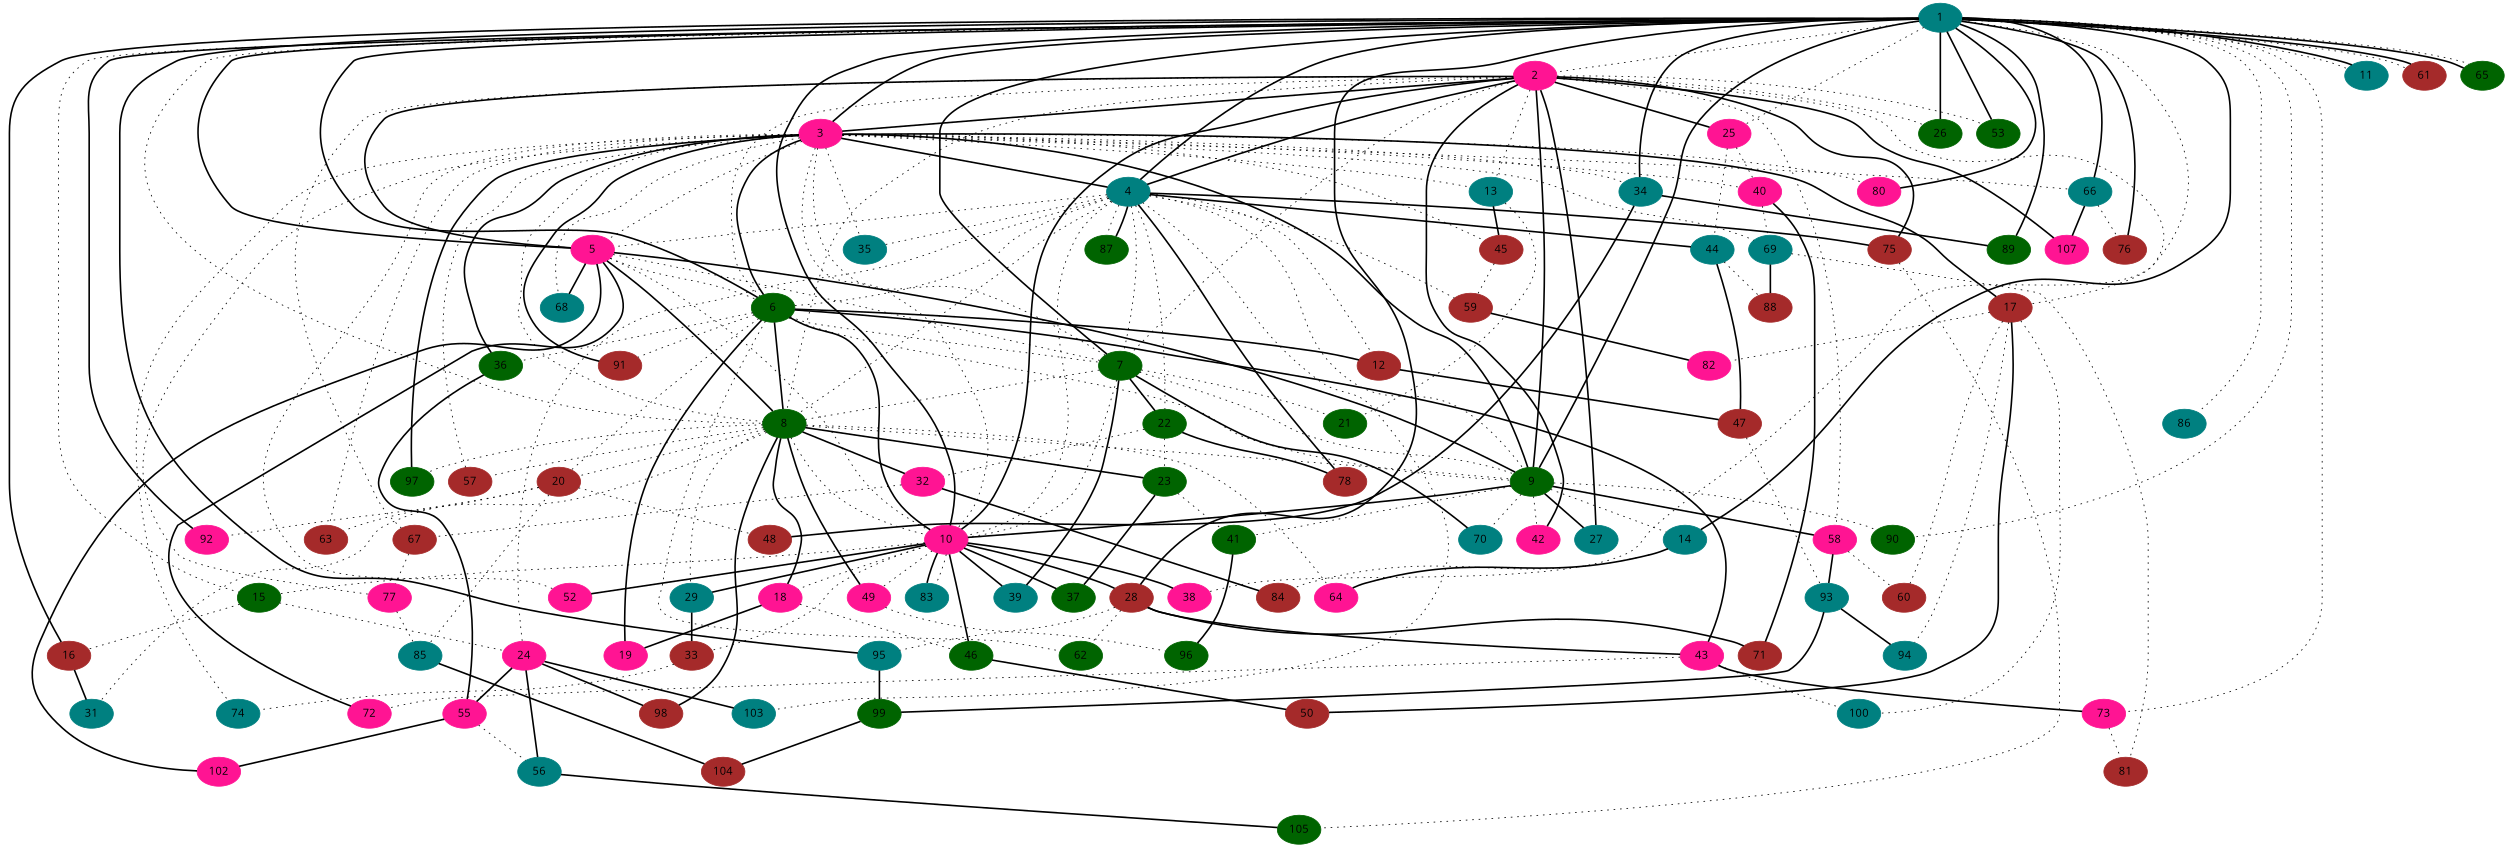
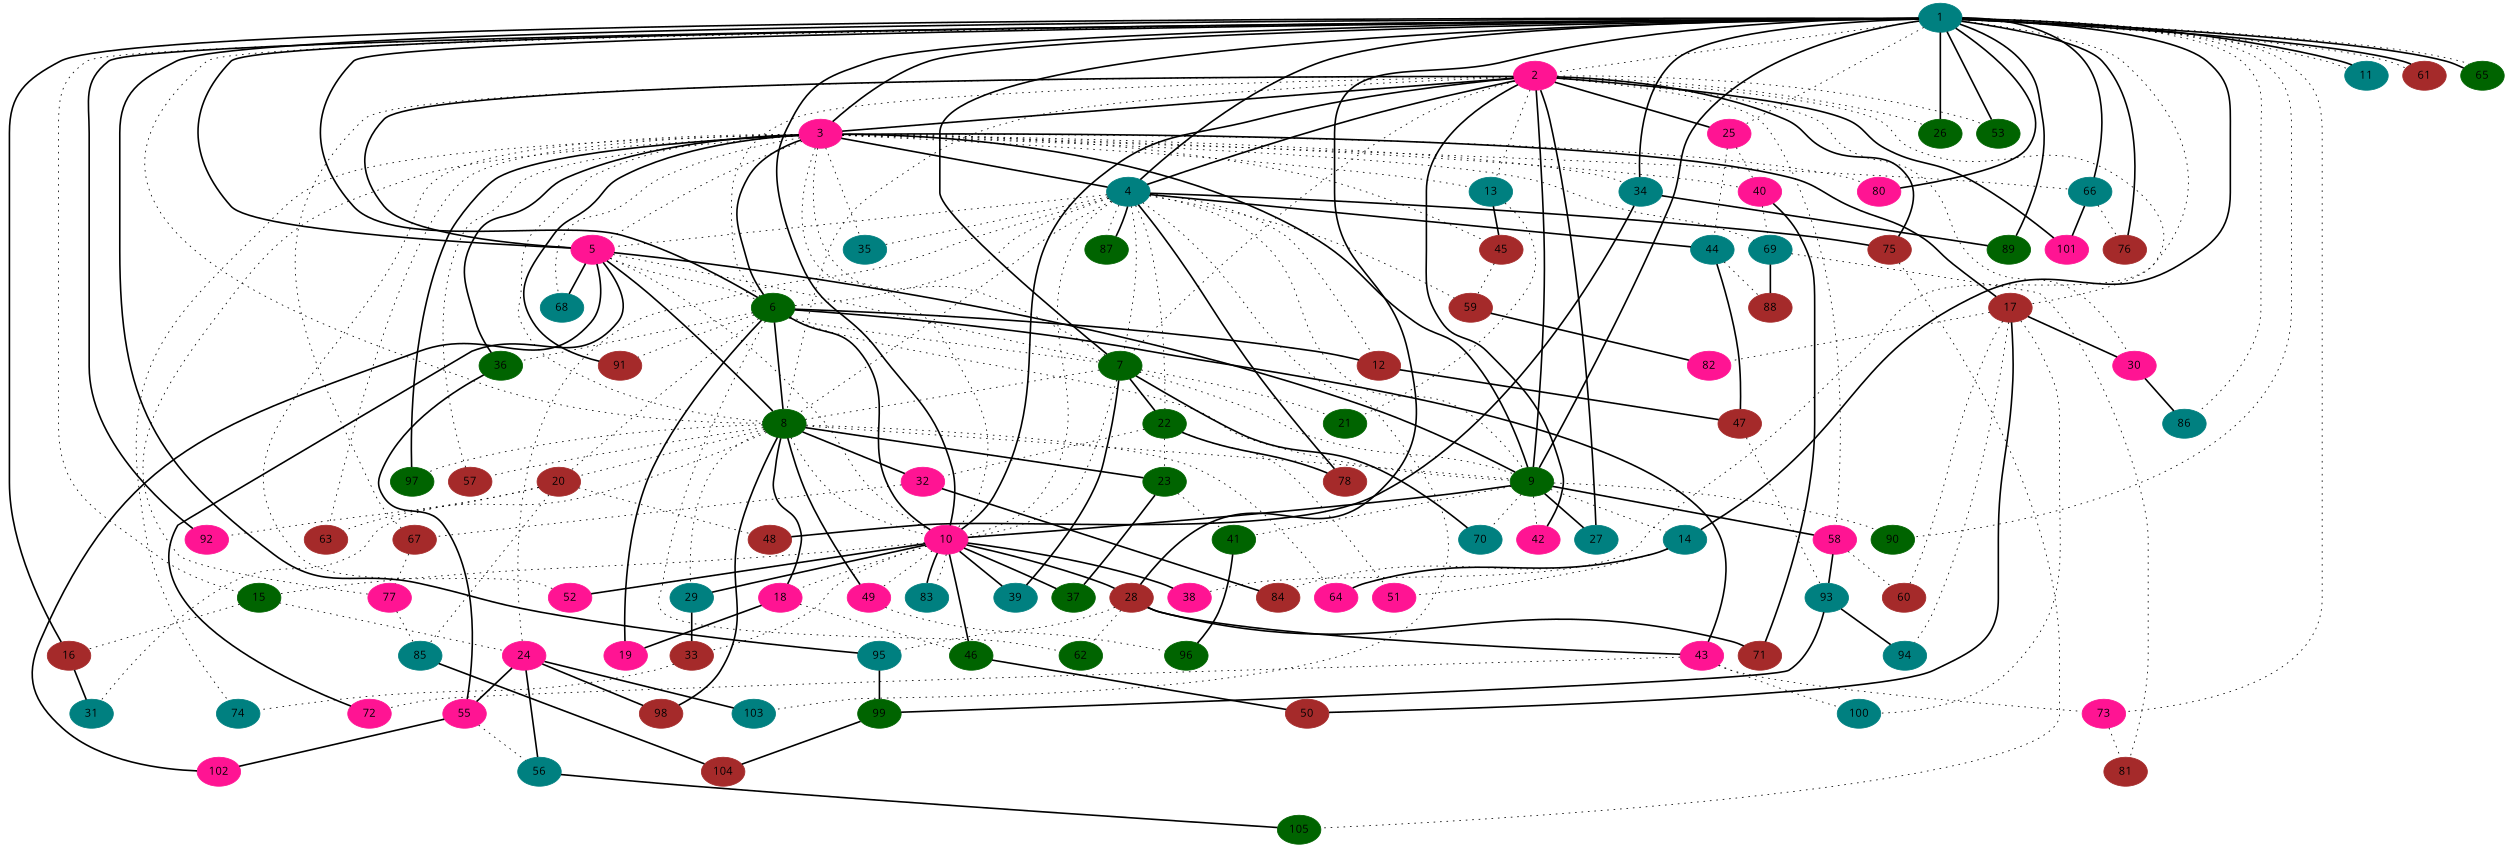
node "107": label "107" -> "101"
node "30": added
node "51": added
edge "43" -- "73": style bold -> dotted
